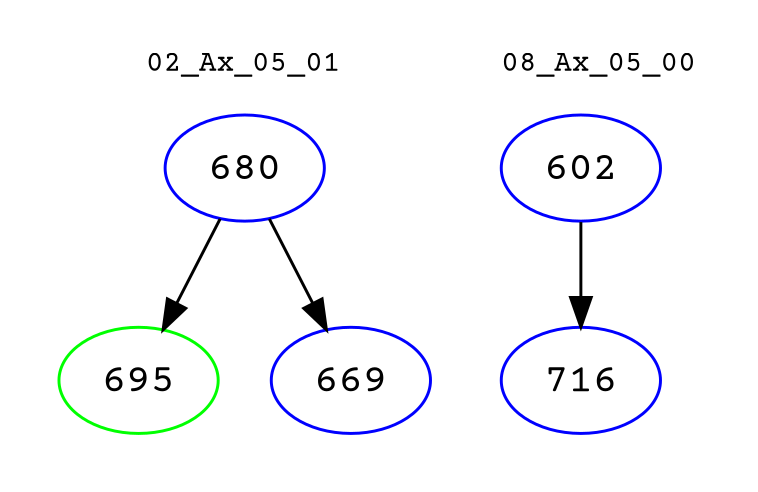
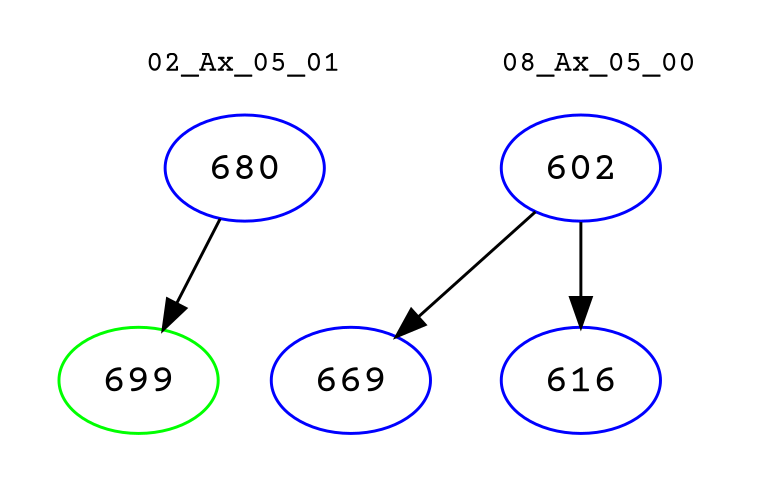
edge "680" -> "669": now "602" -> "669"
node "695": label "695" -> "699"
node "716": label "716" -> "616"
